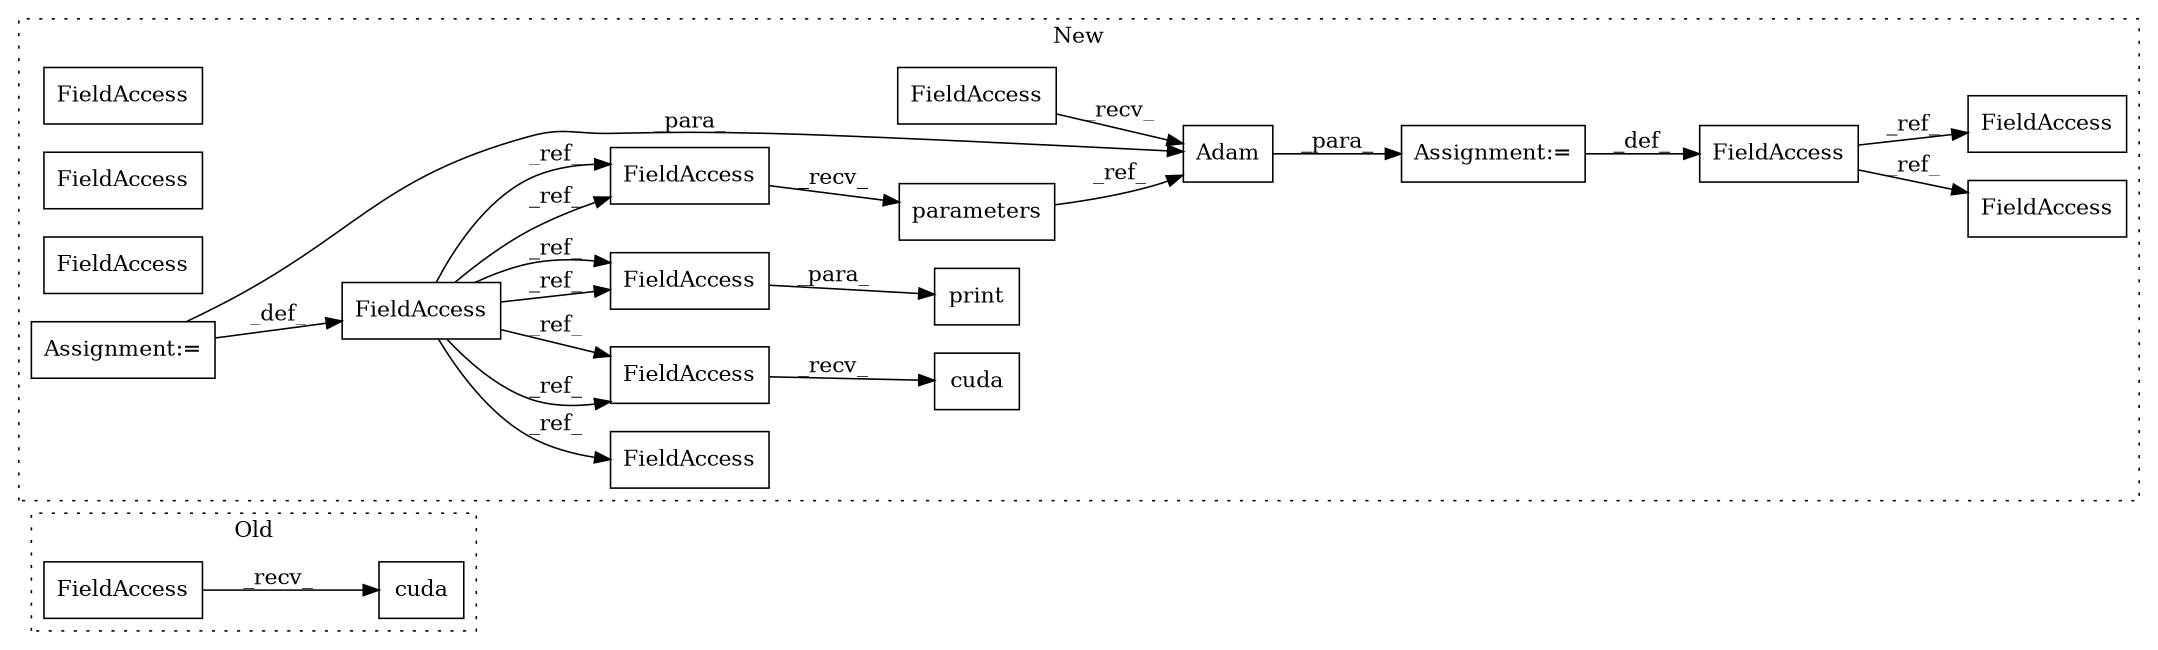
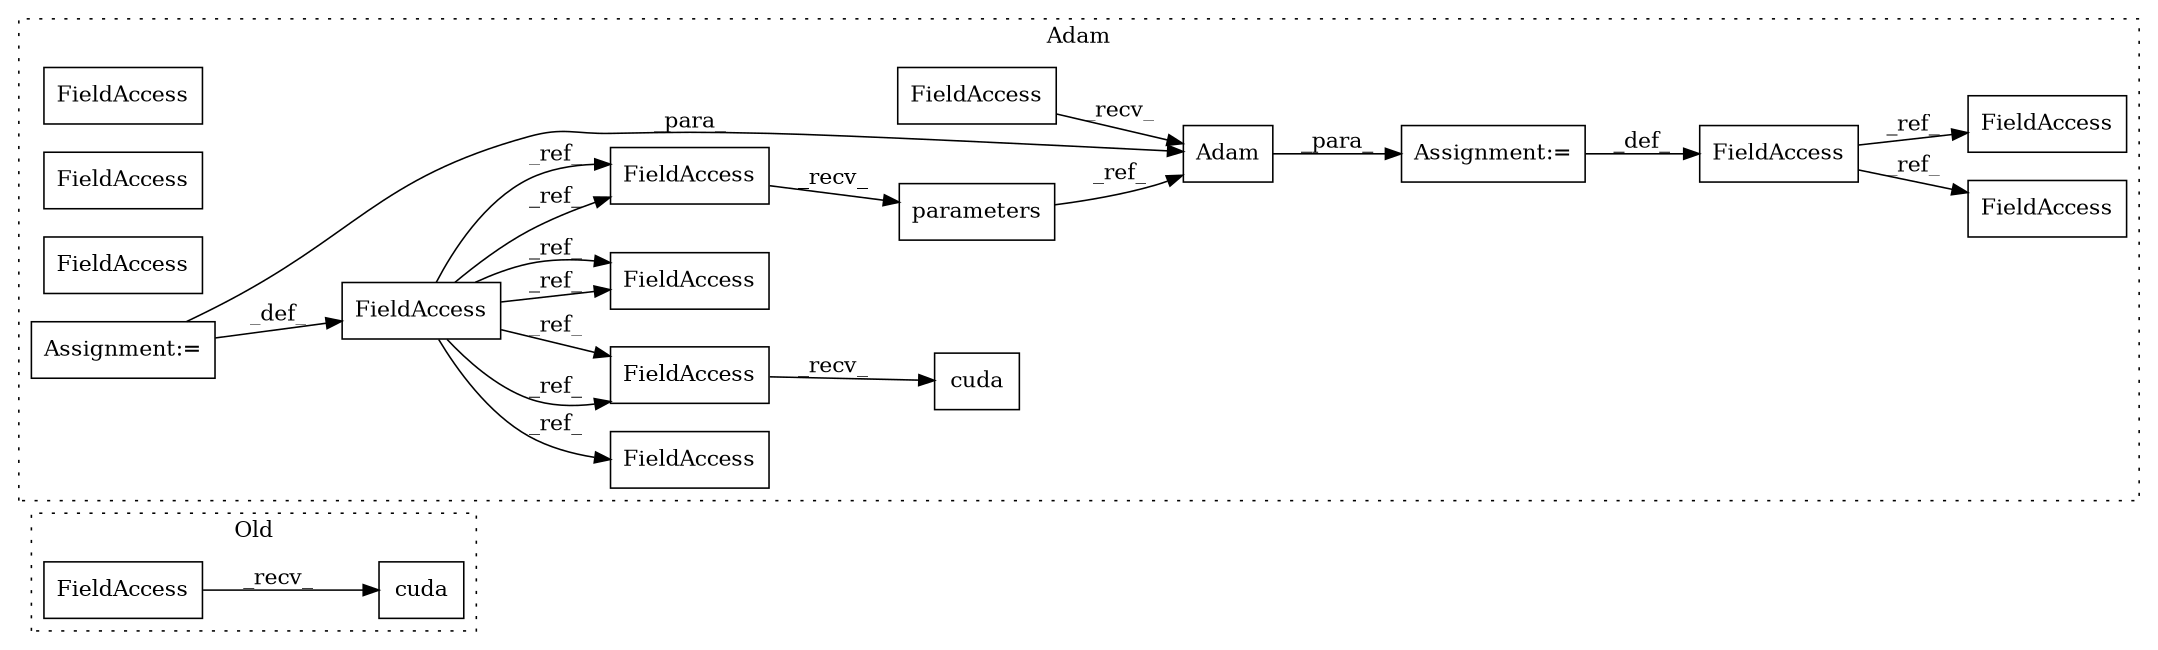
cluster "New": label "New" -> "Adam"
node "print": removed
